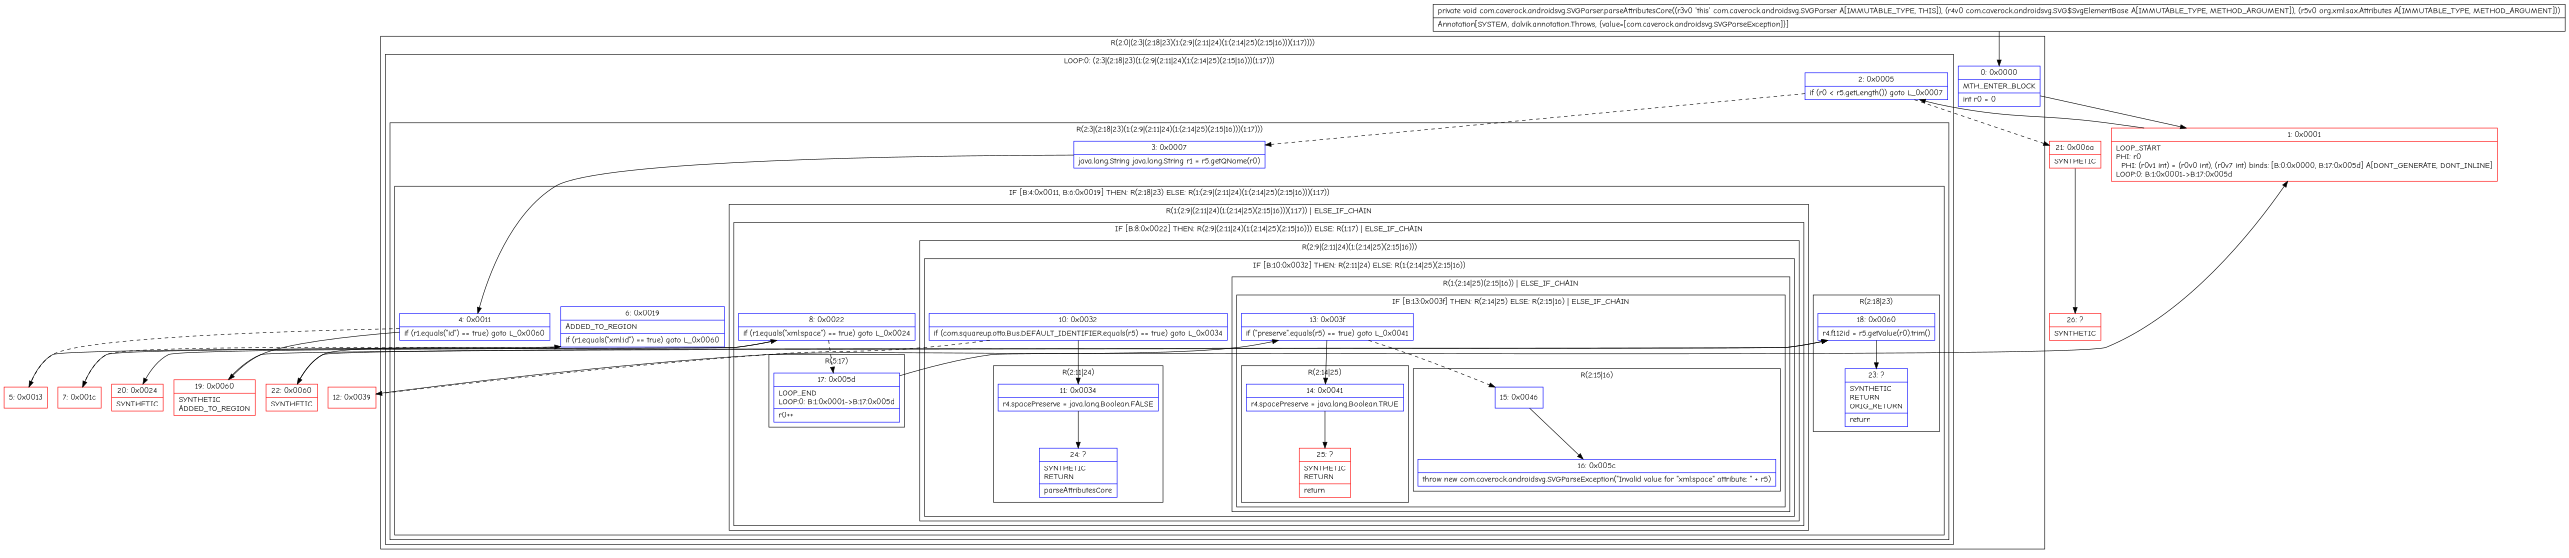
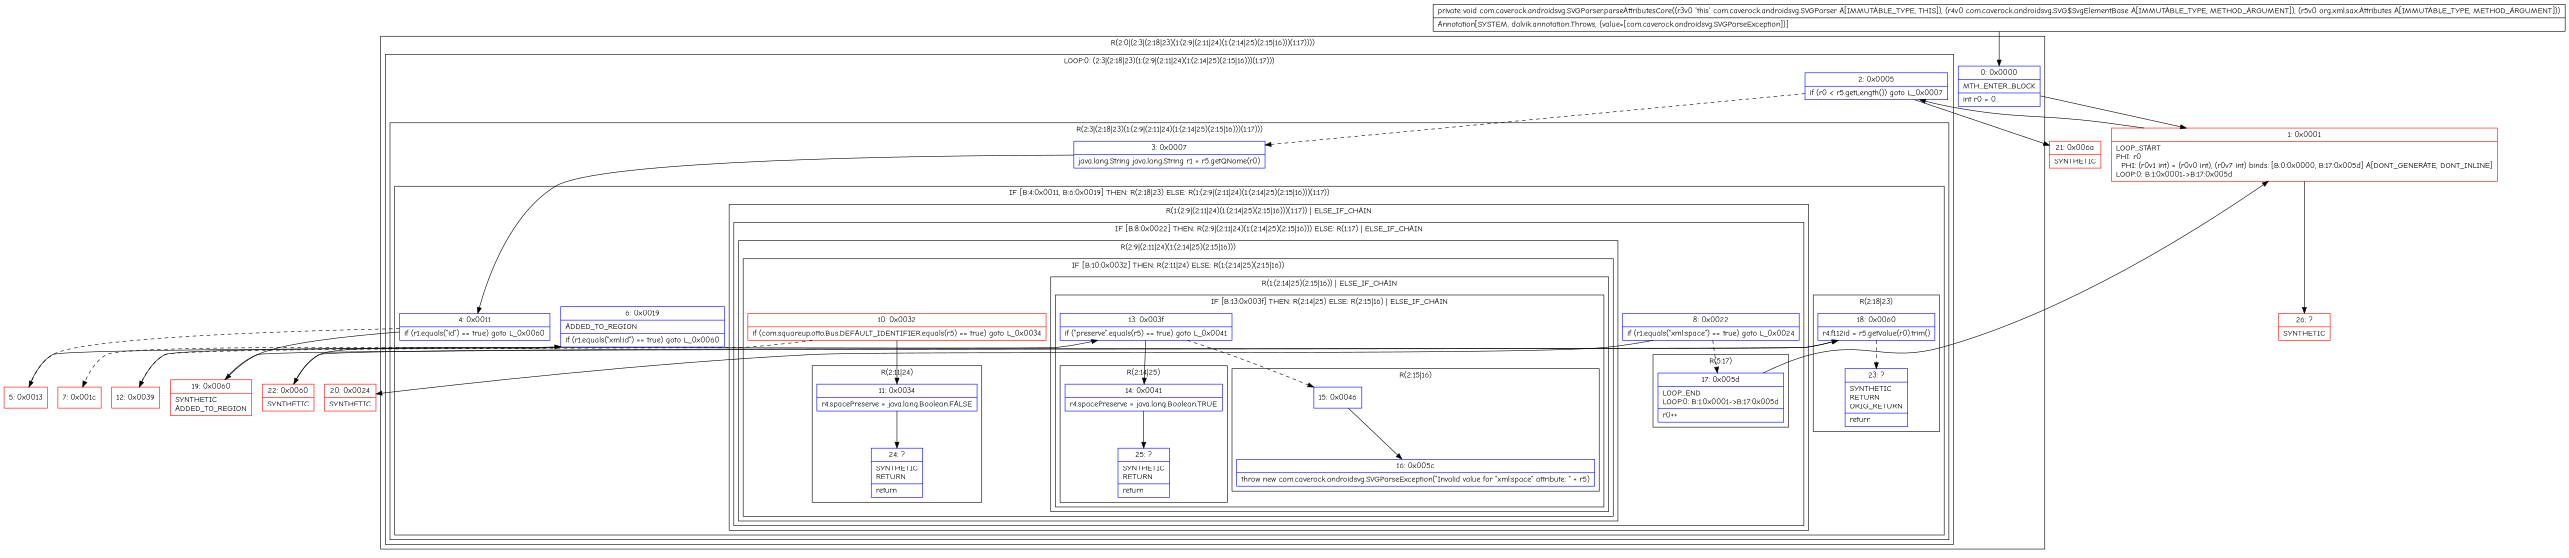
edge "2: 0x0005" -> "21: 0x006a": style dashed -> solid
edge "21: 0x006a" -> "26: ?": now "1: 0x0001" -> "26: ?"
node "10: 0x0032": color blue -> red
edge "7: 0x001c" -> "8: 0x0022": removed
edge "18: 0x0060" -> "23: ?": style solid -> dashed
node "25: ?": color red -> blue
node "24: ?": text "parseAttributesCore" -> "return"
